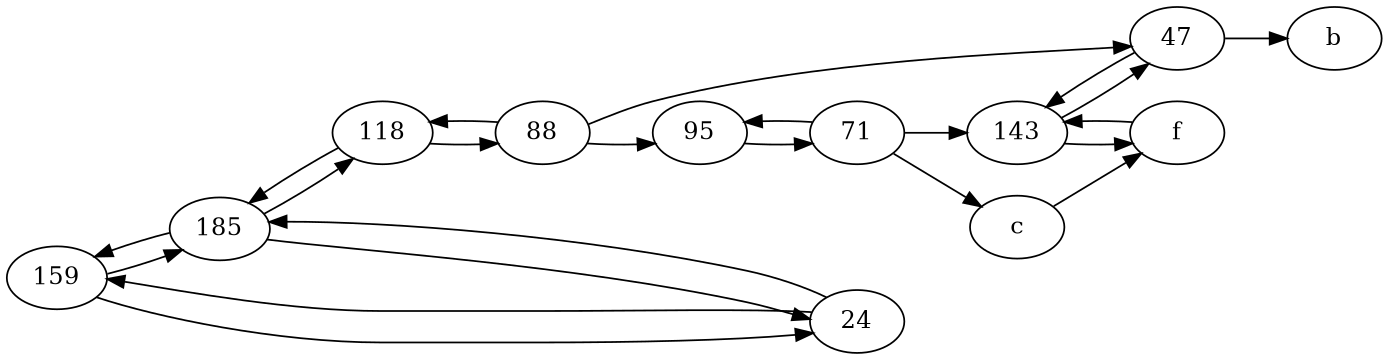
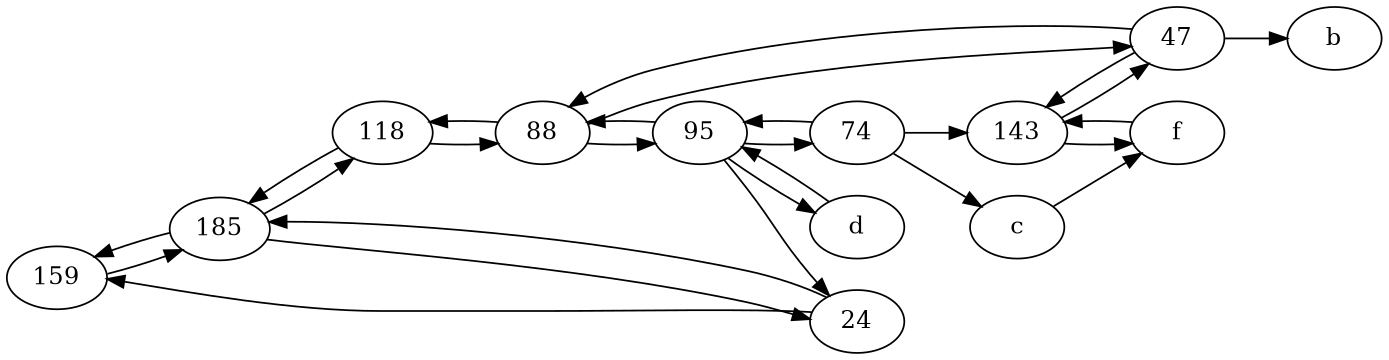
edge "47" -> "88": added
edge "95" -> "88": added
node "71": label "71" -> "74"
node "d": added
edge "159" -> "24": now "95" -> "24"
